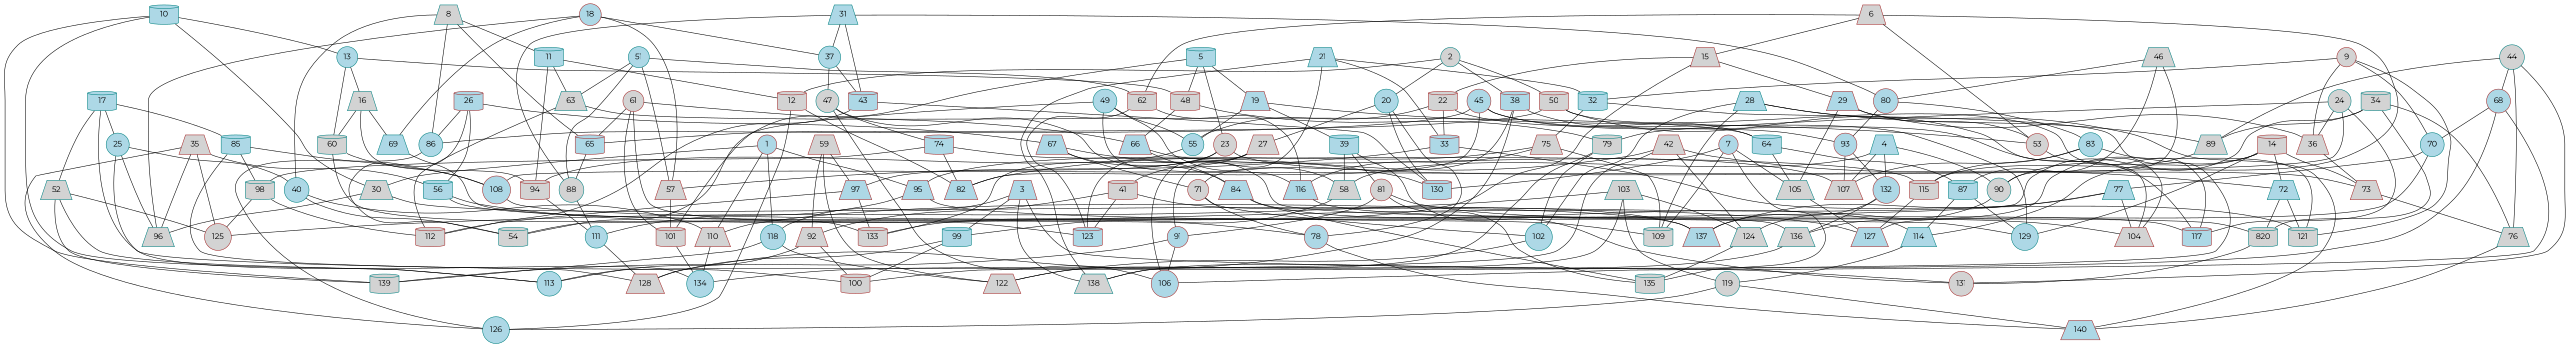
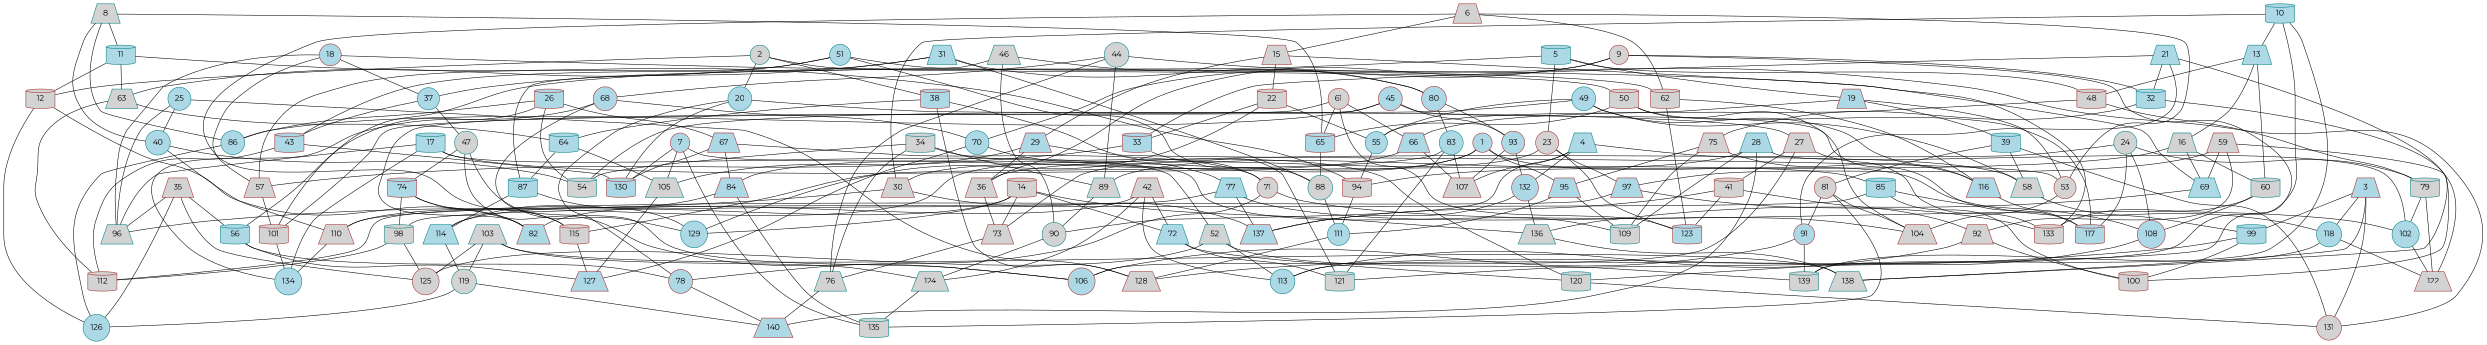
node "13": shape circle -> trapezium
edge "17" -- "25": now "17" -- "96"
edge "59" -- "69": added
node "30": color teal -> brown
node "820": label "820" -> "120"
